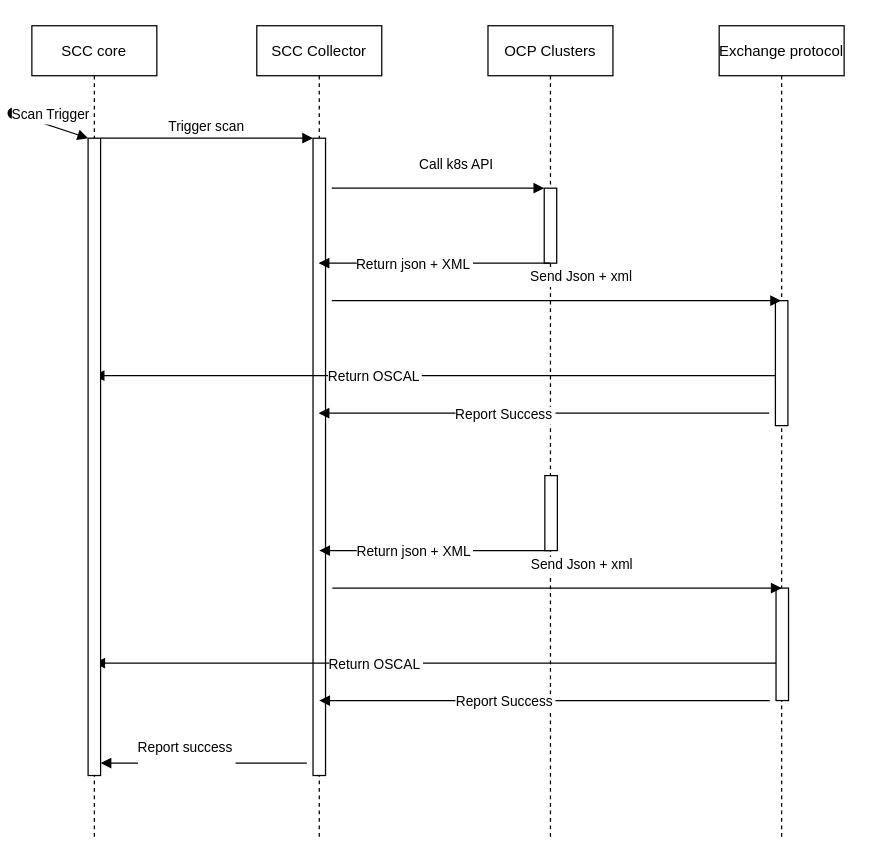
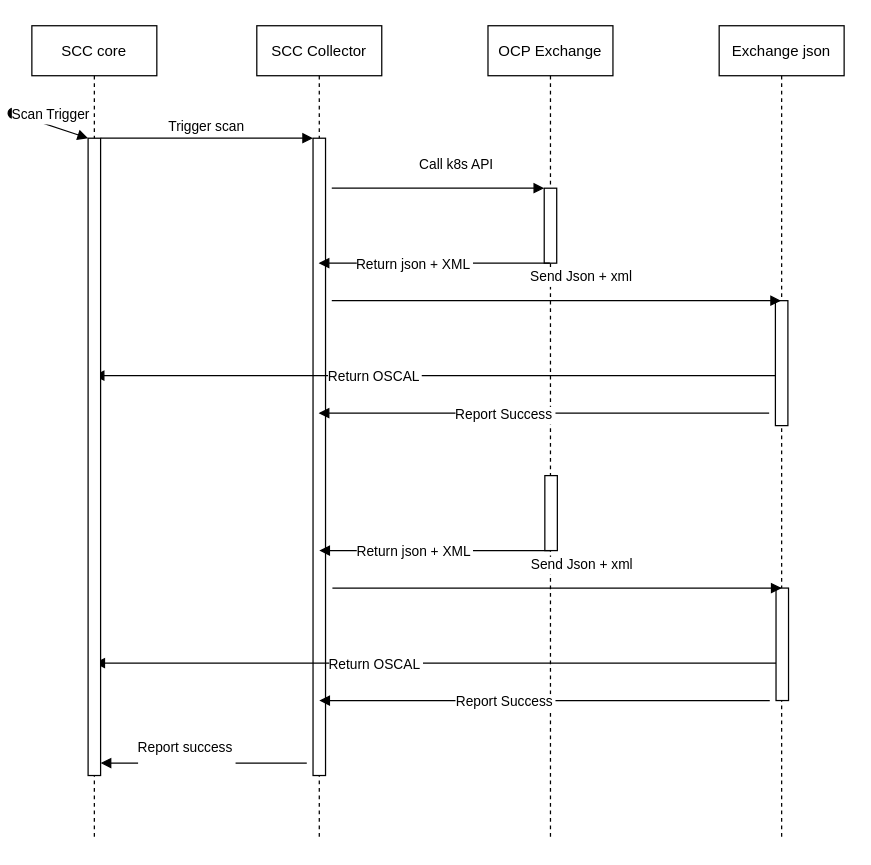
node "OCP Clusters": label "OCP Clusters" -> "OCP Exchange"
node "Exchange protocol": label "Exchange protocol" -> "Exchange json"
